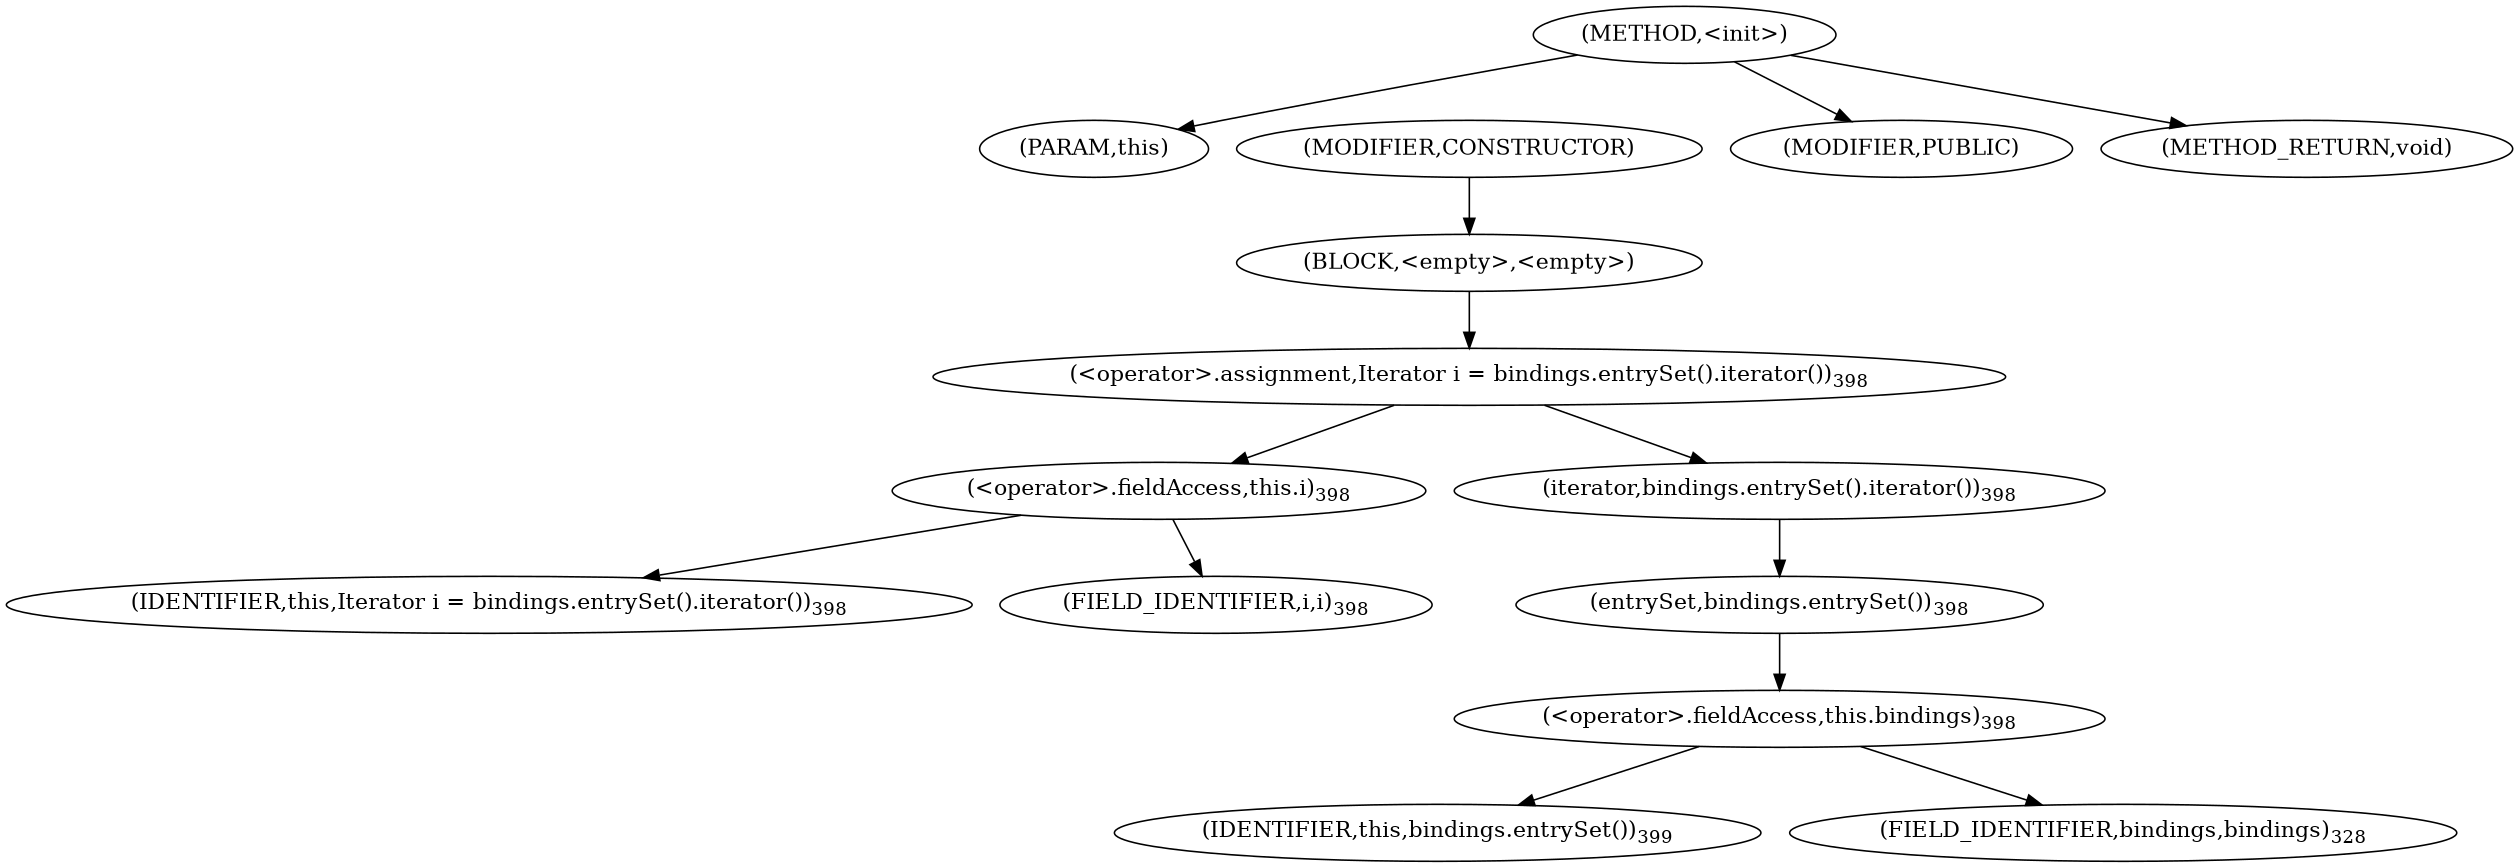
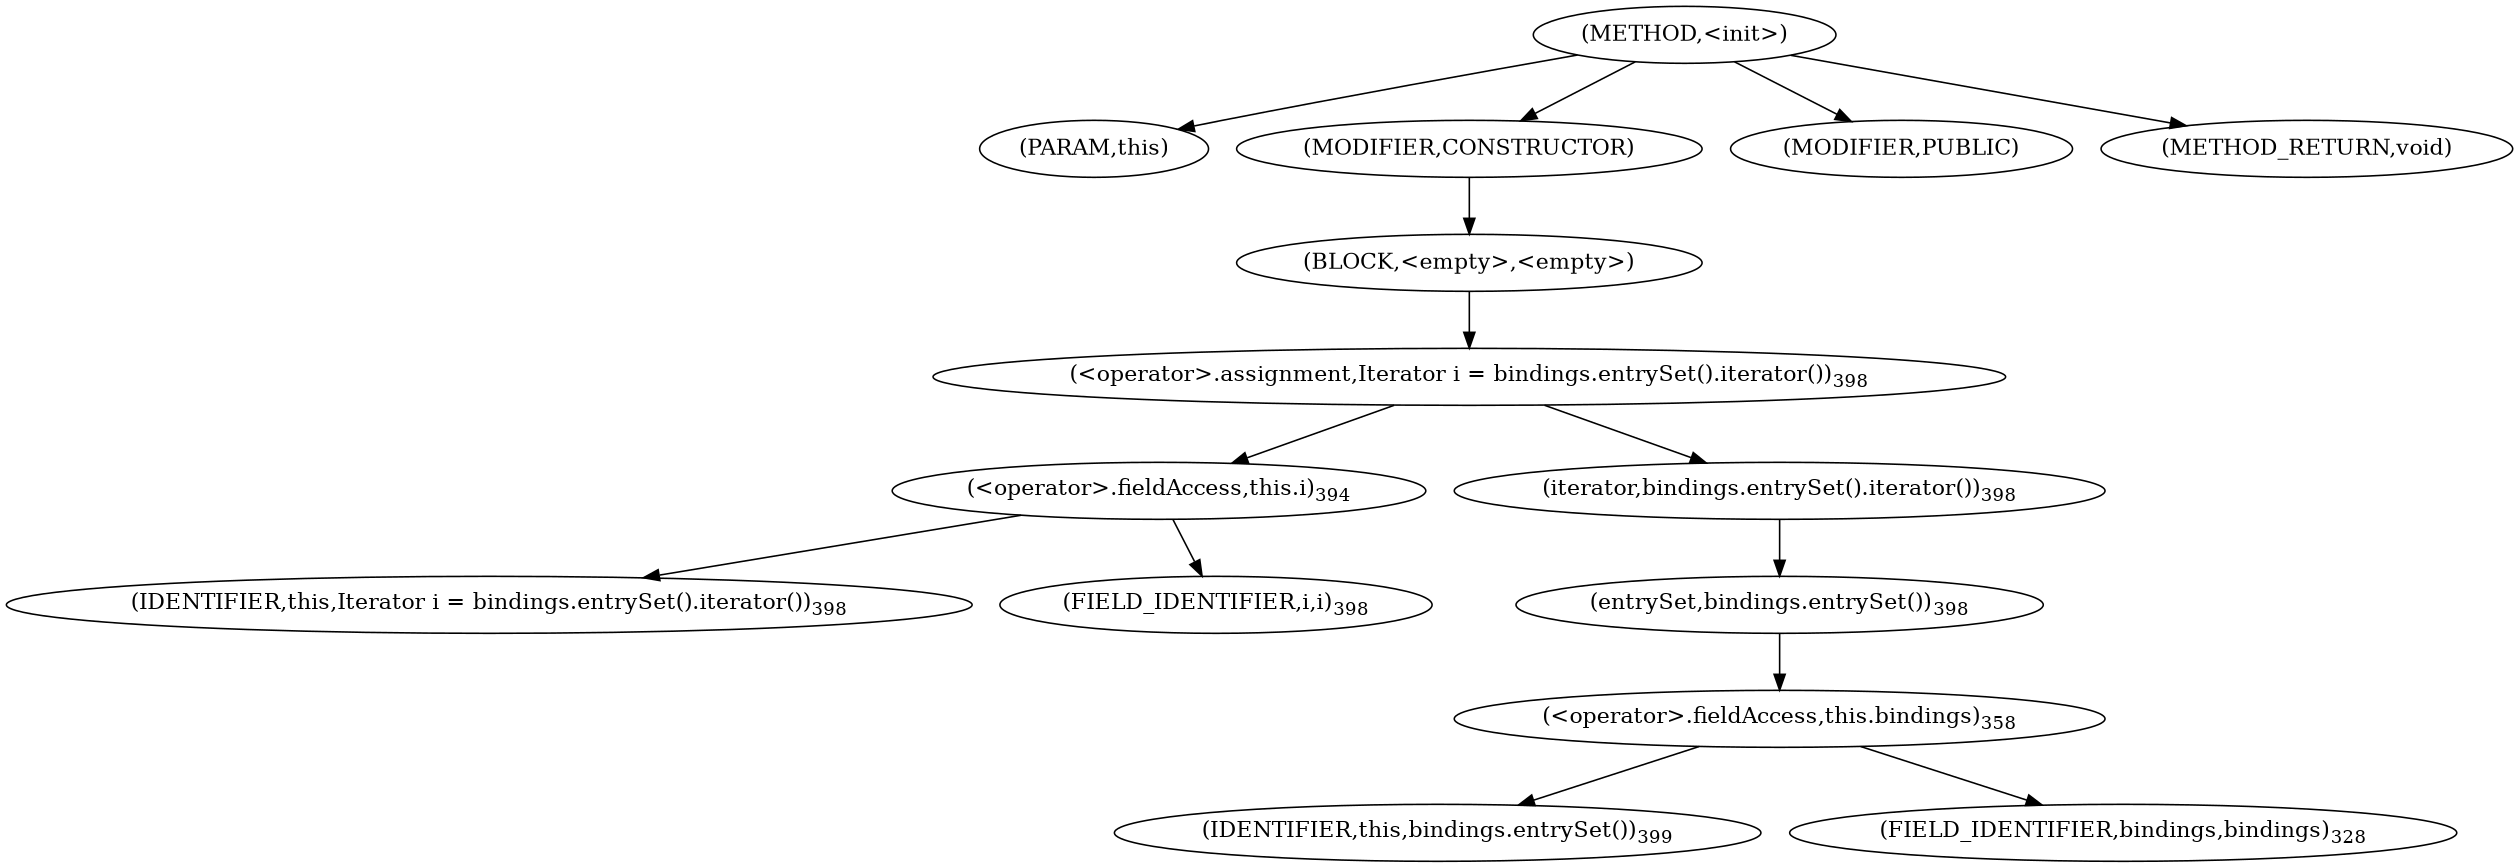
edge "(METHOD,<init>)" -> "(MODIFIER,CONSTRUCTOR)": added
node "(<operator>.fieldAccess,this.i)": text "398" -> "394"
node "(<operator>.fieldAccess,this.bindings)": text "398" -> "358"
